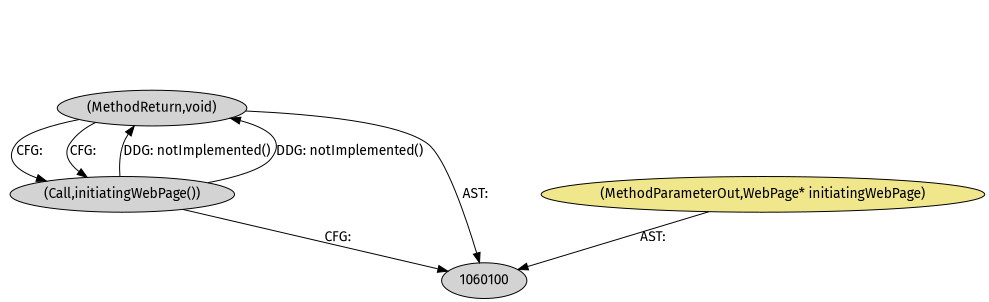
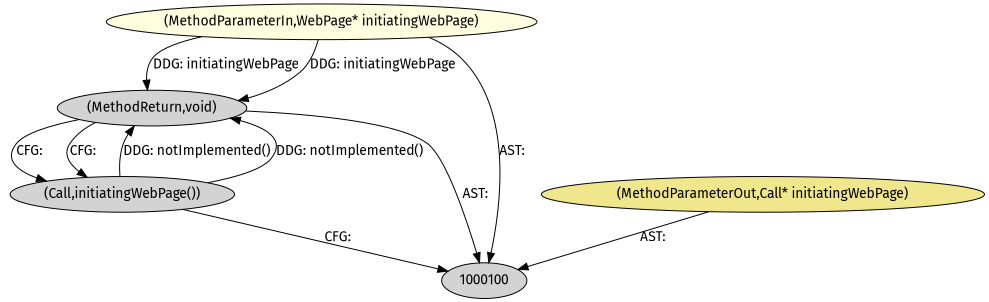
node "(MethodParameterIn,WebPage* initiatingWebPage)": added
node "(MethodParameterOut,WebPage* initiatingWebPage)": label "(MethodParameterOut,WebPage* initiatingWebPage)" -> "(MethodParameterOut,Call* initiatingWebPage)"
node "1060100": label "1060100" -> "1000100"
